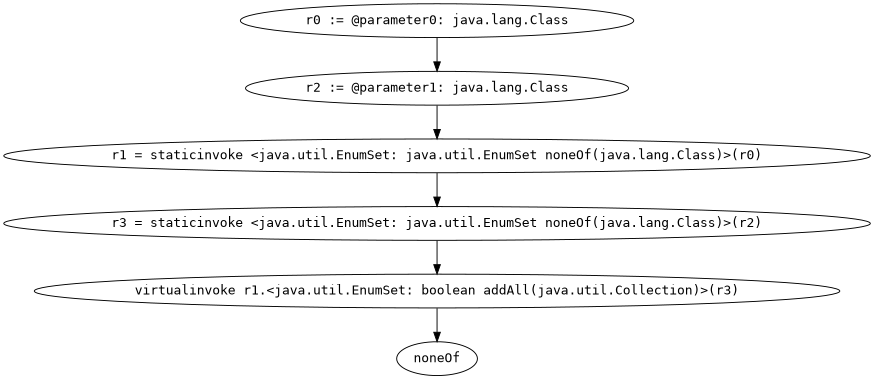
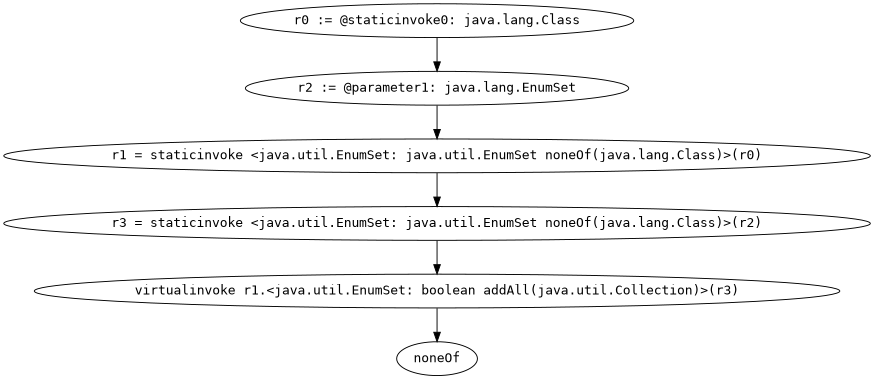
node "r0 := @parameter0: java.lang.Class": label "r0 := @parameter0: java.lang.Class" -> "r0 := @staticinvoke0: java.lang.Class"
node "r2 := @parameter1: java.lang.Class": label "r2 := @parameter1: java.lang.Class" -> "r2 := @parameter1: java.lang.EnumSet"
